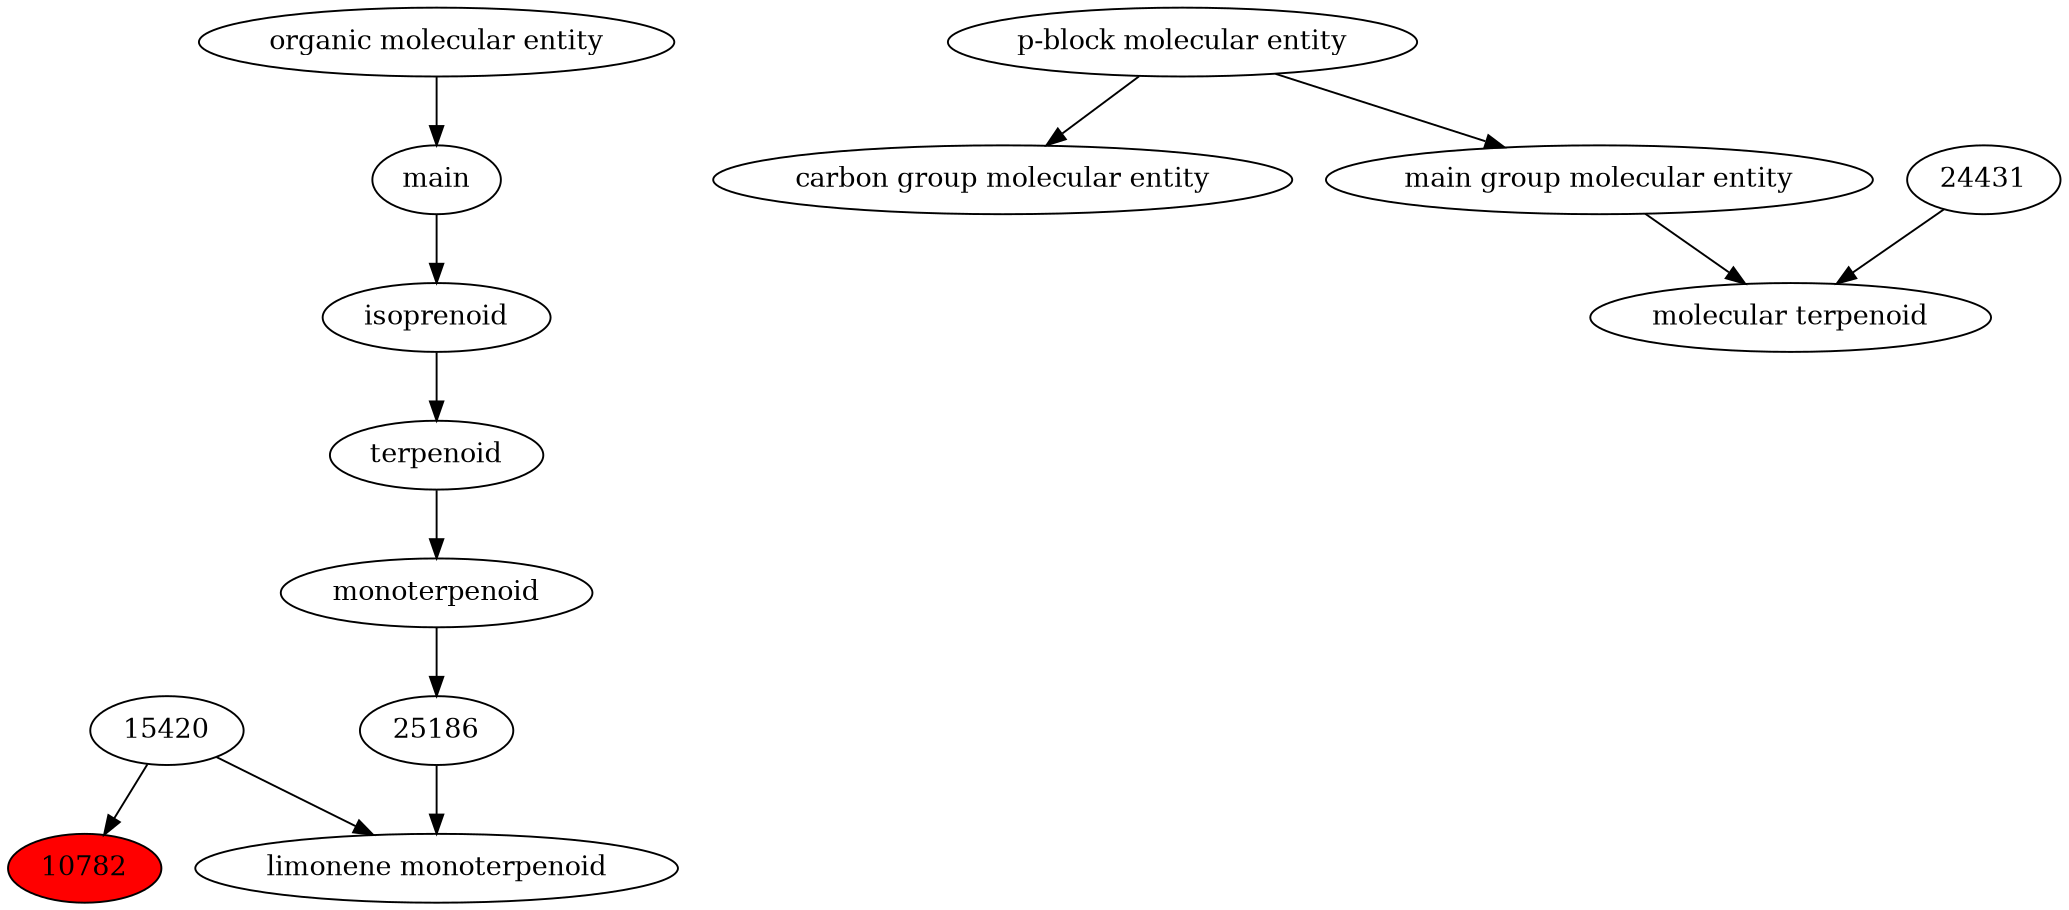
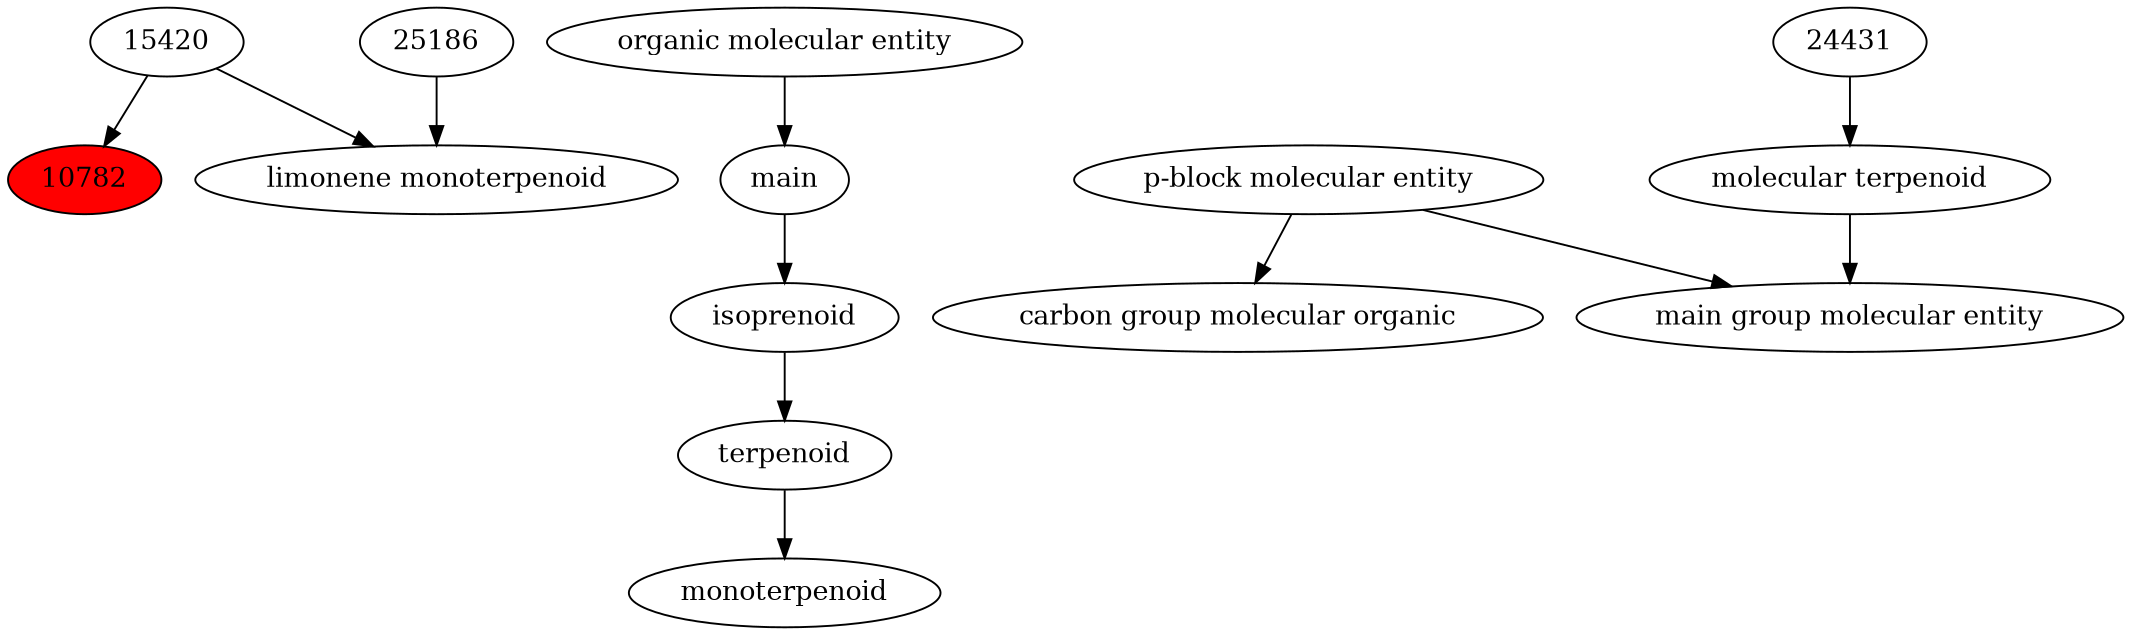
node "carbon group molecular entity": label "carbon group molecular entity" -> "carbon group molecular organic"
edge "main group molecular entity" -> "molecular terpenoid": reversed
edge "monoterpenoid" -> "25186": removed
